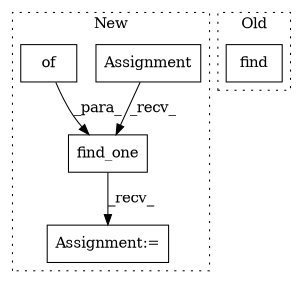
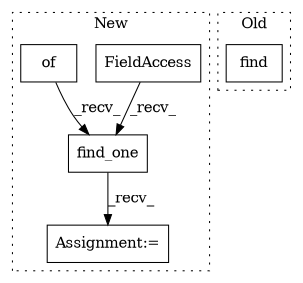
node "Assignment": label "Assignment" -> "FieldAccess"
edge "of" -> "find_one": label "_para_" -> "_recv_"
